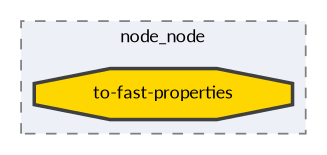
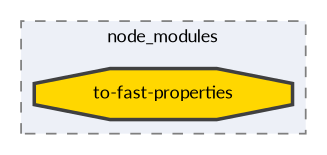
cluster "node_node": label "node_node" -> "node_modules"
